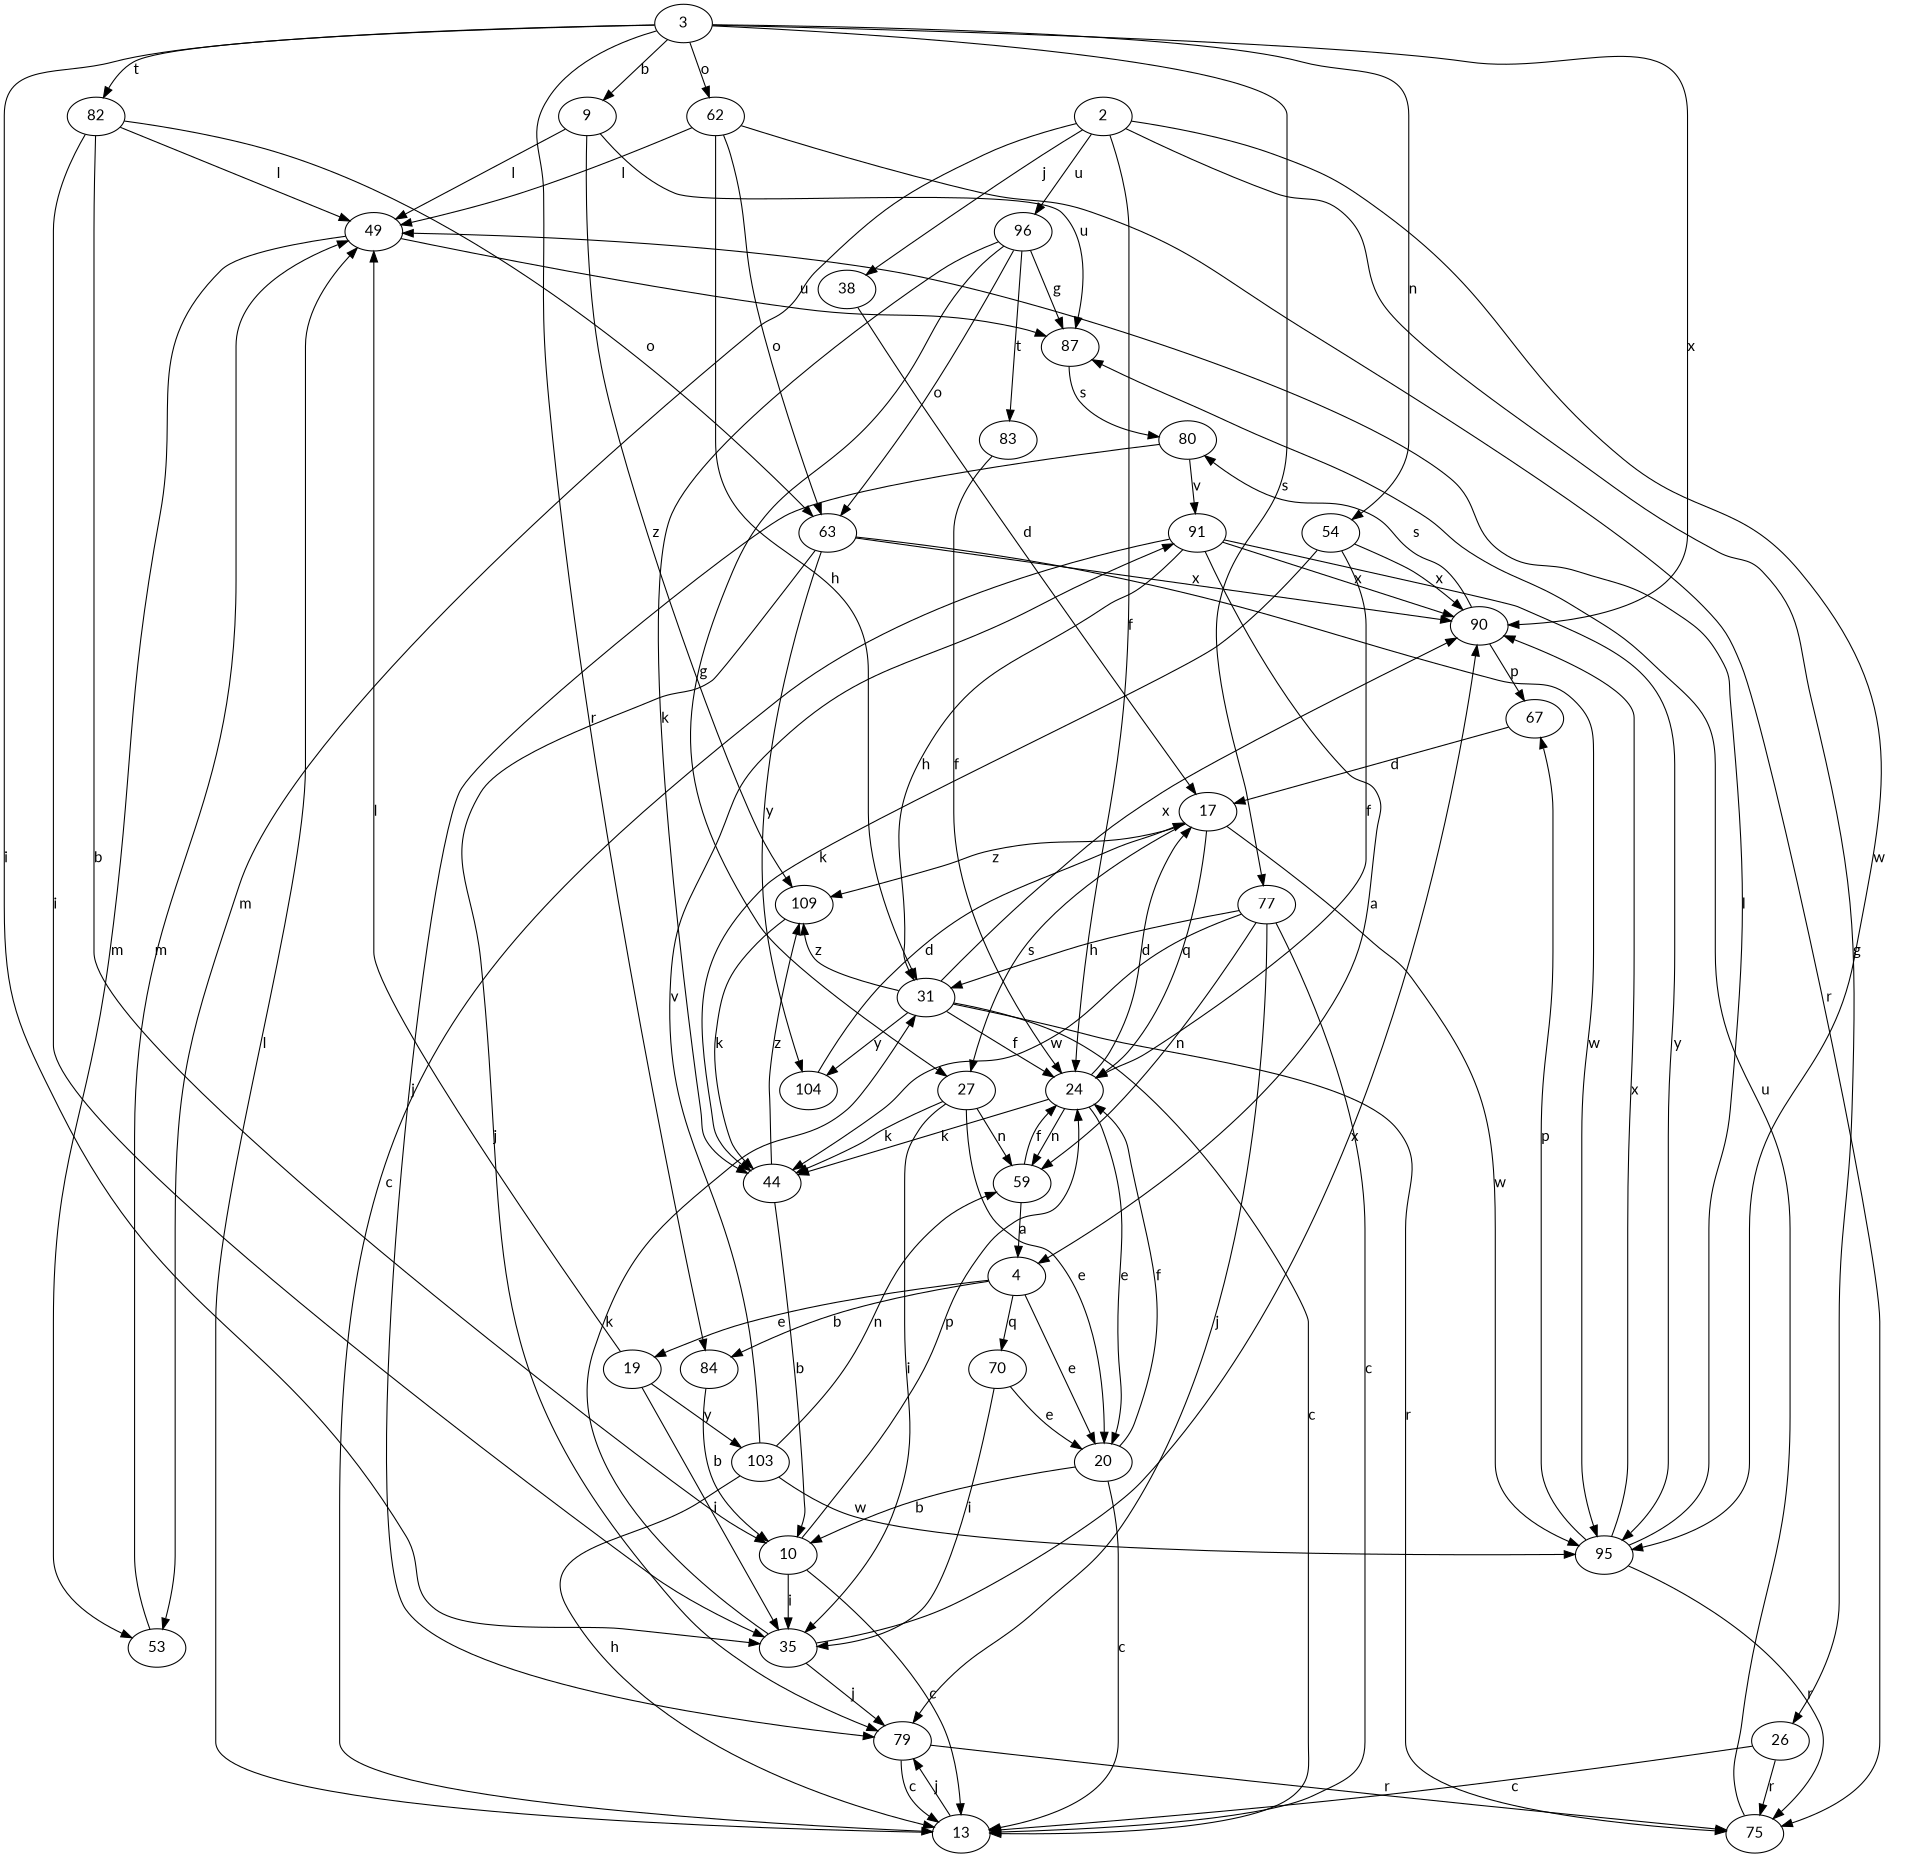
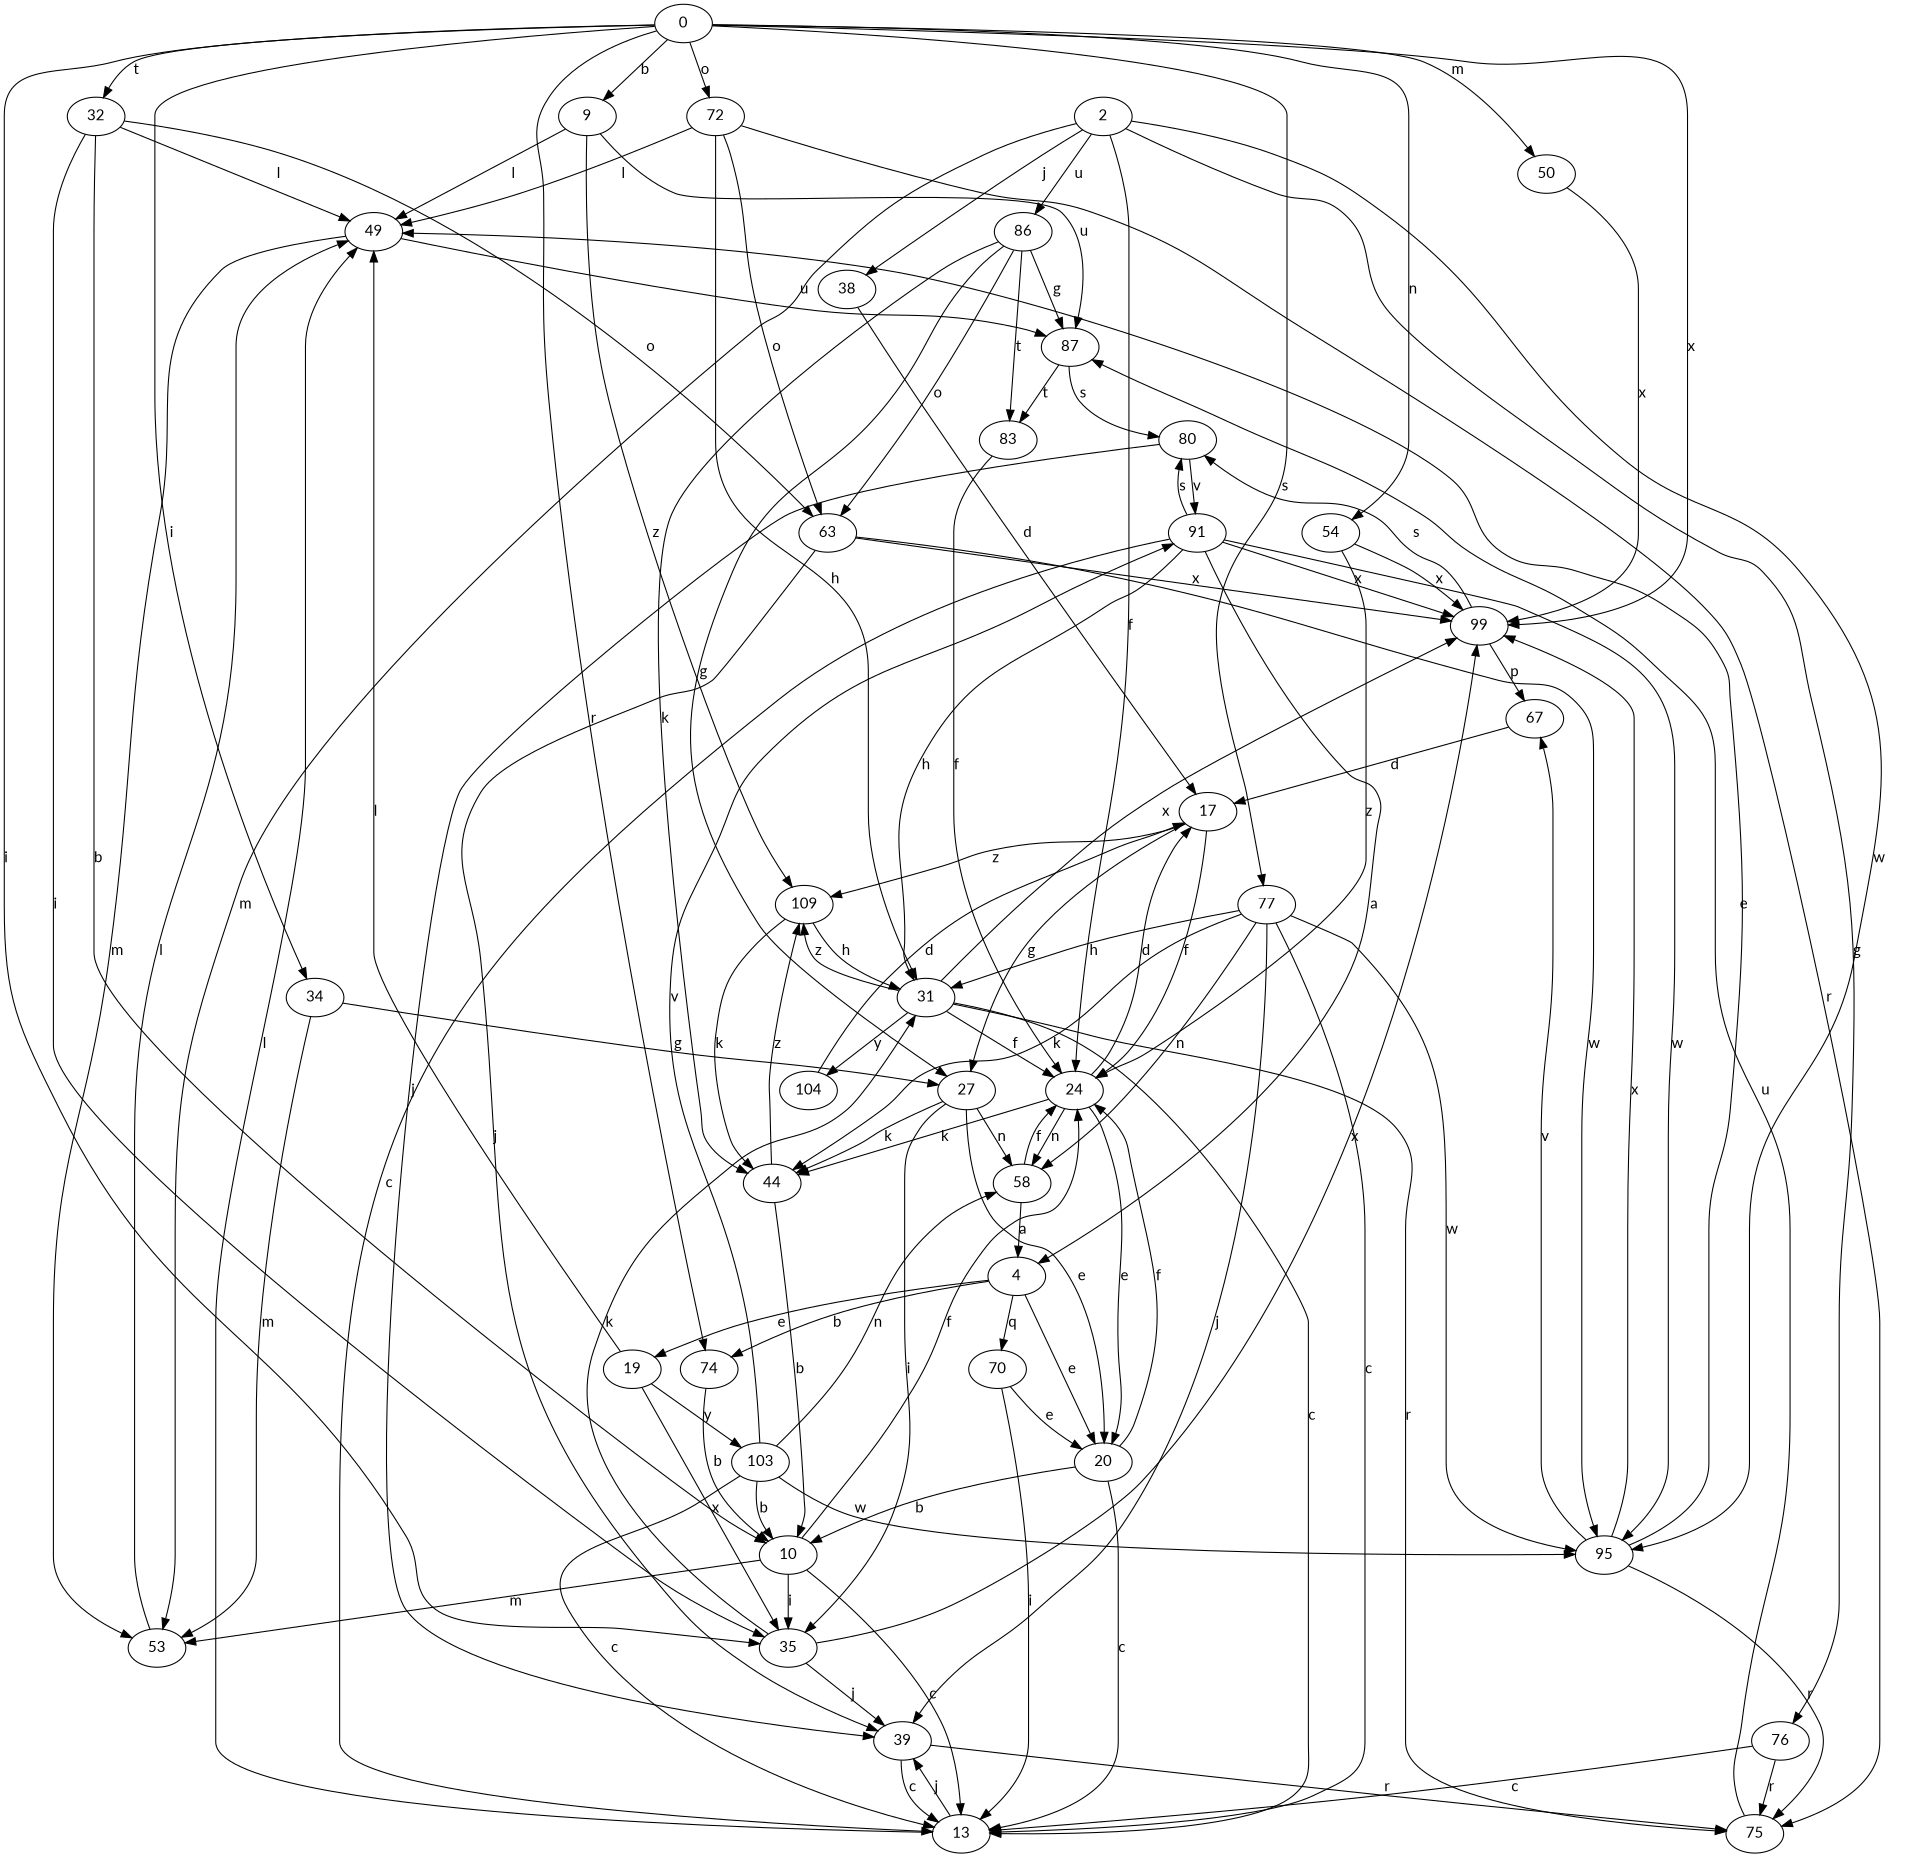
node "3": label "3" -> "0"
node "82": label "82" -> "32"
node "62": label "62" -> "72"
node "50": added
node "96": label "96" -> "86"
edge "87" -> "83": added, label "t"
edge "91" -> "80": added, label "s"
node "90": label "90" -> "99"
edge "54" -> "44": removed, label "k"
edge "63" -> "104": removed, label "y"
edge "54" -> "24": label "f" -> "z"
edge "95" -> "49": label "l" -> "e"
edge "53" -> "49": label "m" -> "l"
edge "17" -> "27": label "s" -> "g"
edge "17" -> "24": label "q" -> "f"
edge "109" -> "31": added, label "h"
node "34": added
edge "77" -> "44": label "w" -> "k"
edge "91" -> "95": label "y" -> "w"
edge "95" -> "67": label "p" -> "v"
edge "17" -> "95": now "77" -> "95"
node "59": label "59" -> "58"
edge "10" -> "24": label "p" -> "f"
node "84": label "84" -> "74"
edge "103" -> "10": added, label "b"
edge "19" -> "35": label "i" -> "x"
edge "70" -> "35": now "70" -> "13"
edge "10" -> "53": added, label "m"
edge "103" -> "13": label "h" -> "c"
node "79": label "79" -> "39"
node "26": label "26" -> "76"
